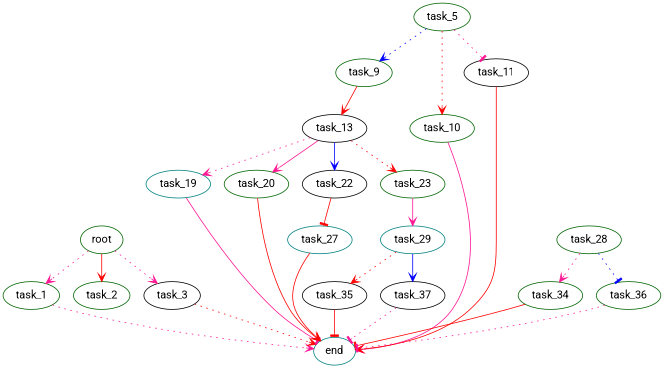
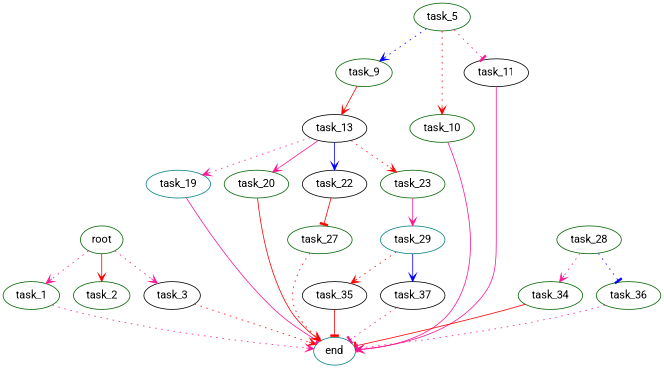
node "task_27": color teal -> darkgreen
edge "task_11" -> "end": color red -> deeppink
edge "task_27" -> "end": style solid -> dotted
